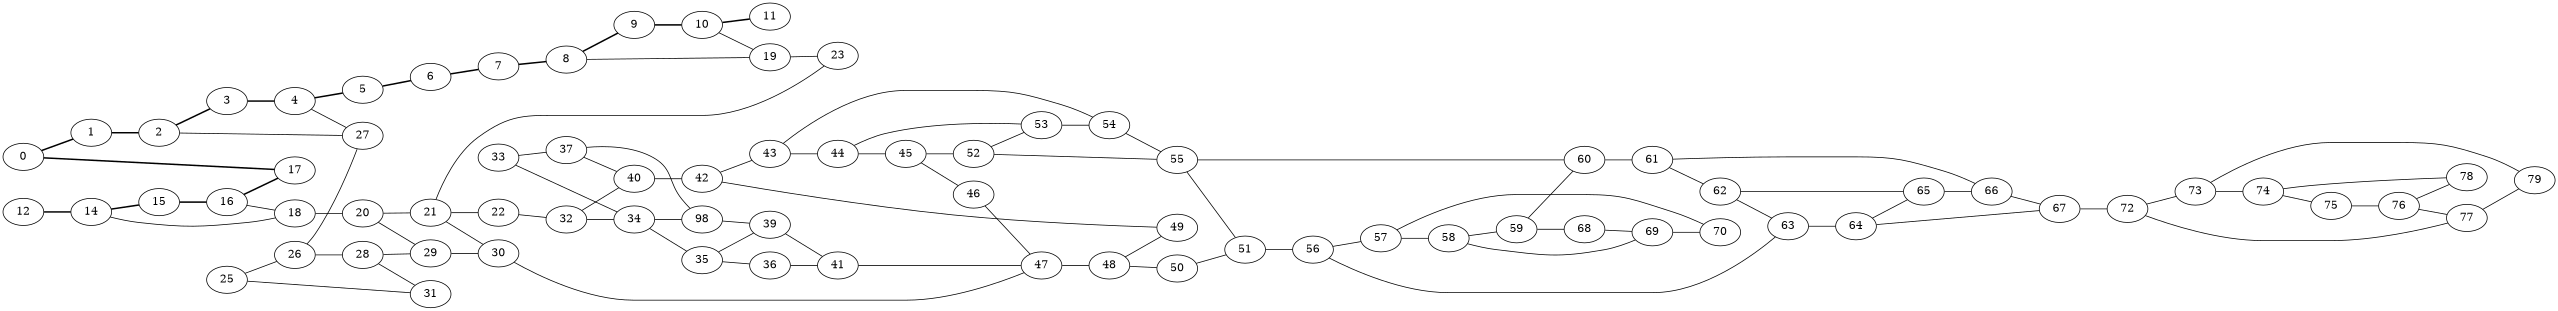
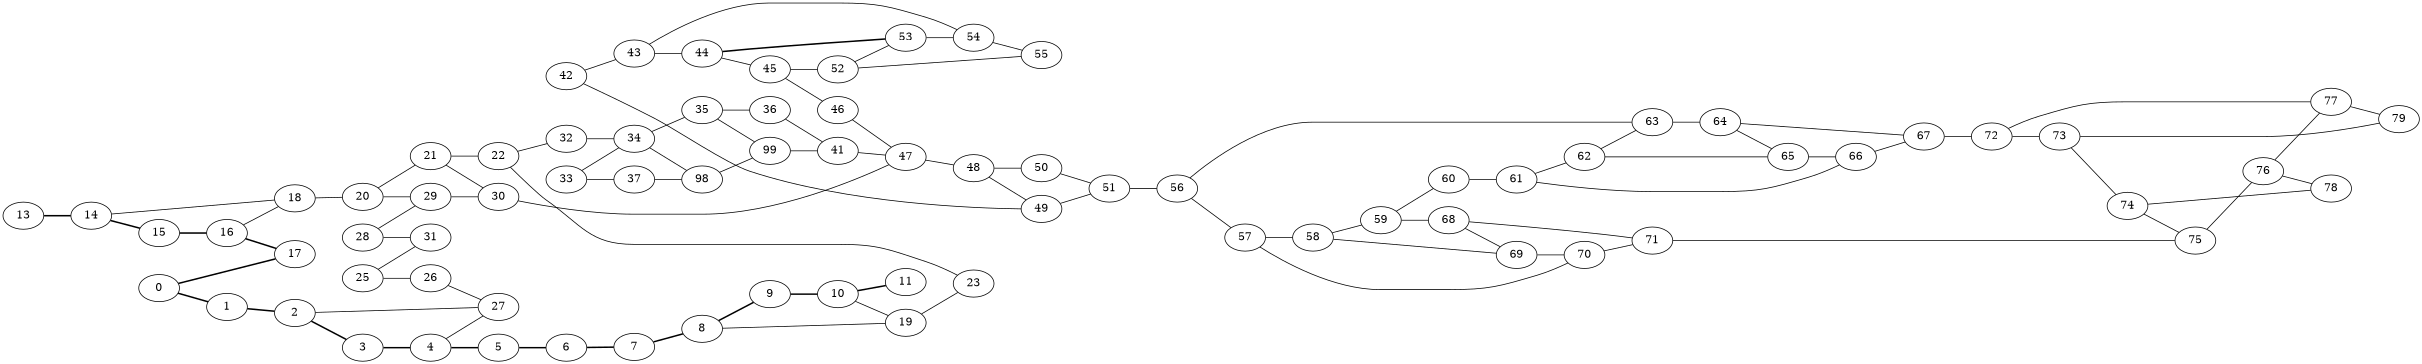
edge "23" -- "21": now "23" -- "22"
edge "53" -- "44": style solid -> bold
edge "55" -- "60": removed
node "40": removed
edge "55" -- "51": now "49" -- "51"
node "12": label "12" -> "13"
node "39": label "39" -> "99"
node "71": added
edge "26" -- "28": removed
